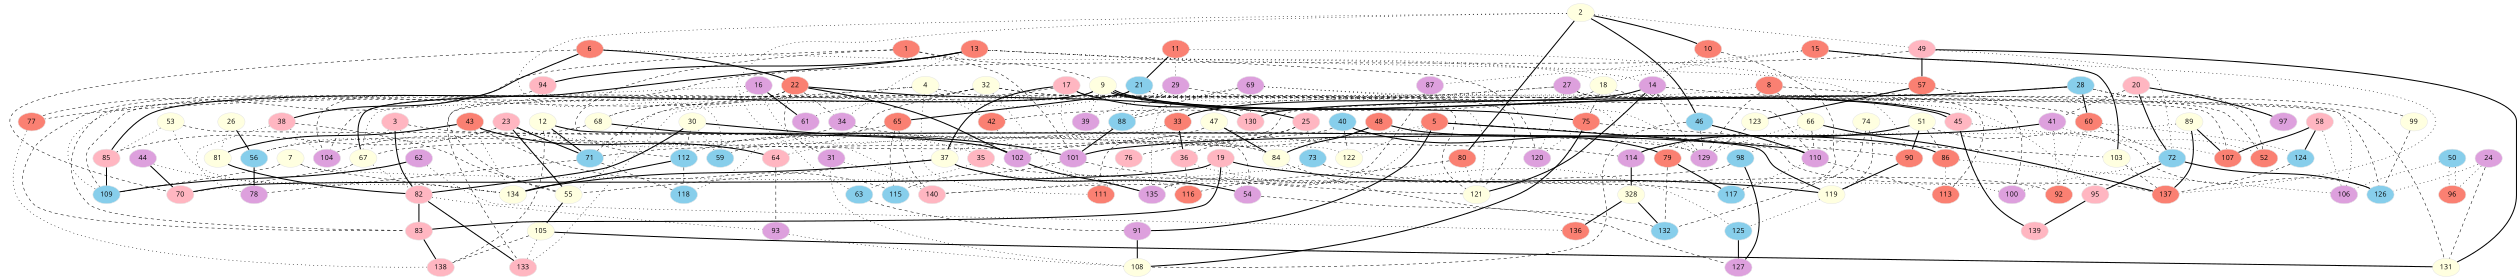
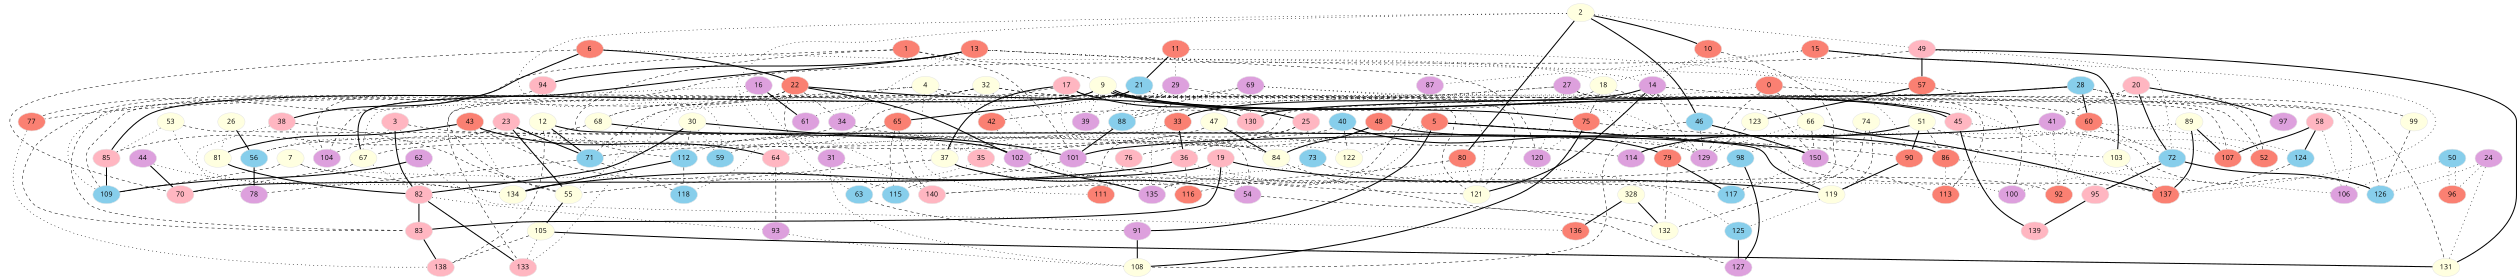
node "8": label "8" -> "0"
node "110": label "110" -> "150"
edge "114" -- "328": removed
edge "37" -- "134": now "36" -- "134"
edge "24" -- "131": style dashed -> dotted
node "132": fillcolor skyblue -> lightyellow
